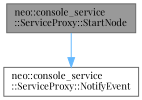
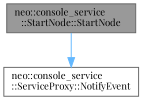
node "neo::console_service ::ServiceProxy::StartNode": label "neo::console_service ::ServiceProxy::StartNode" -> "neo::console_service ::StartNode::StartNode"
